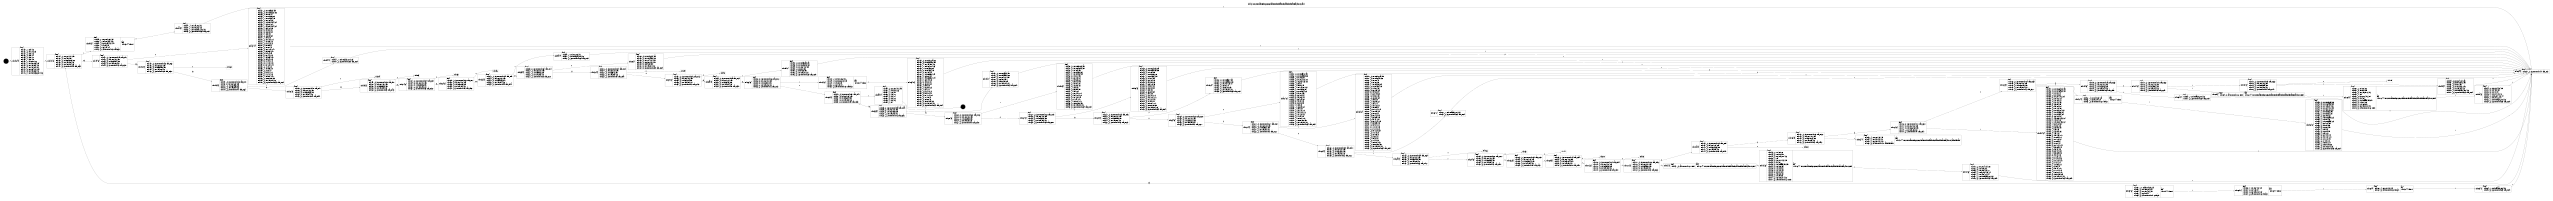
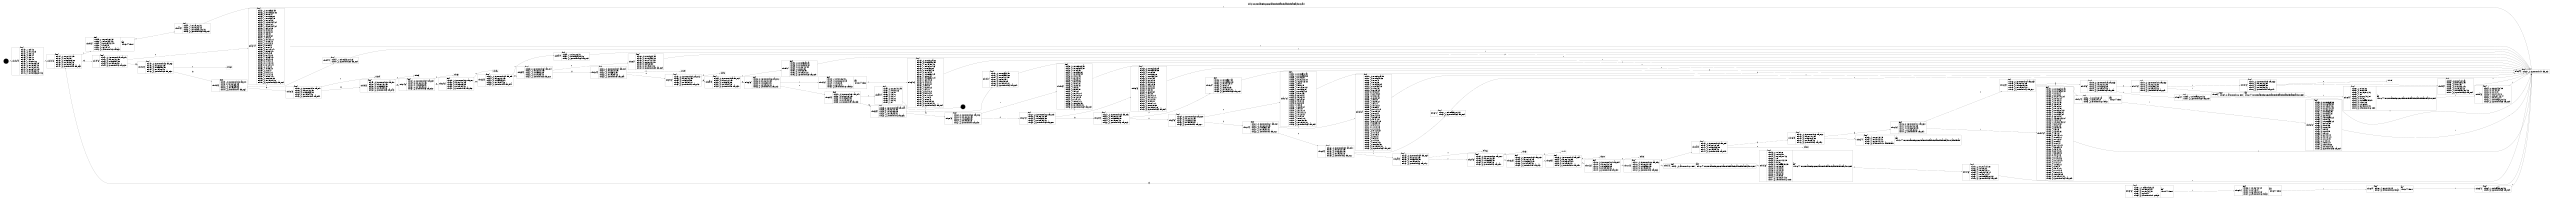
edge "0x4015f5 [25]" -> "0x4015dc [25]": reversed
